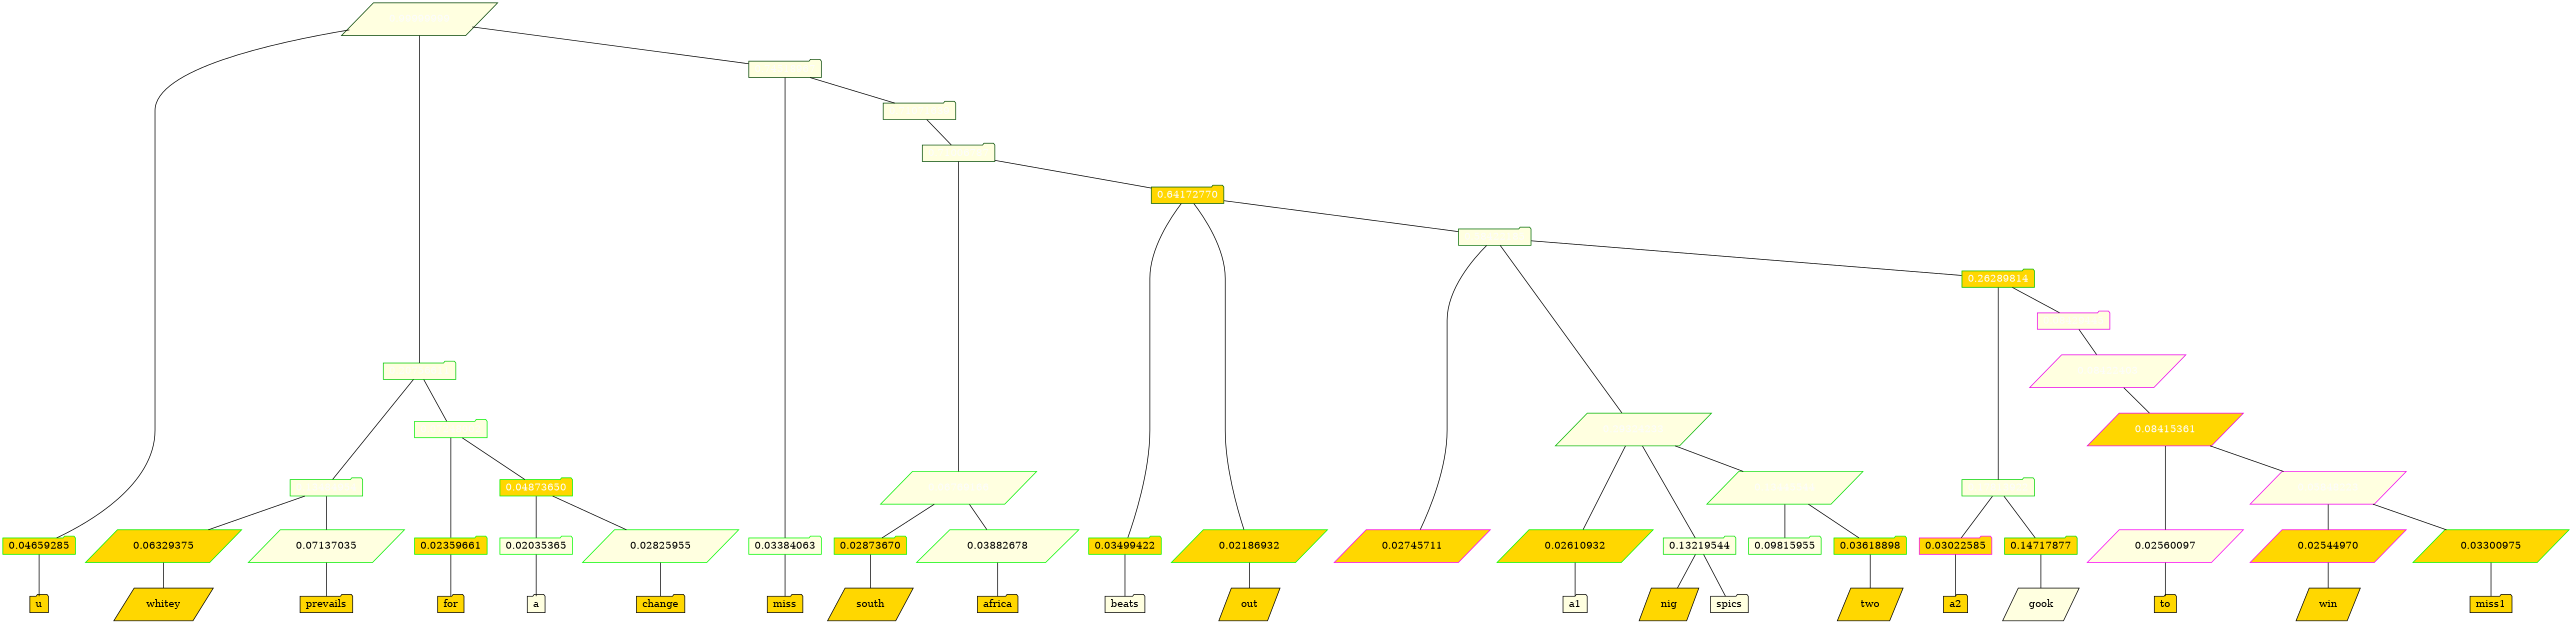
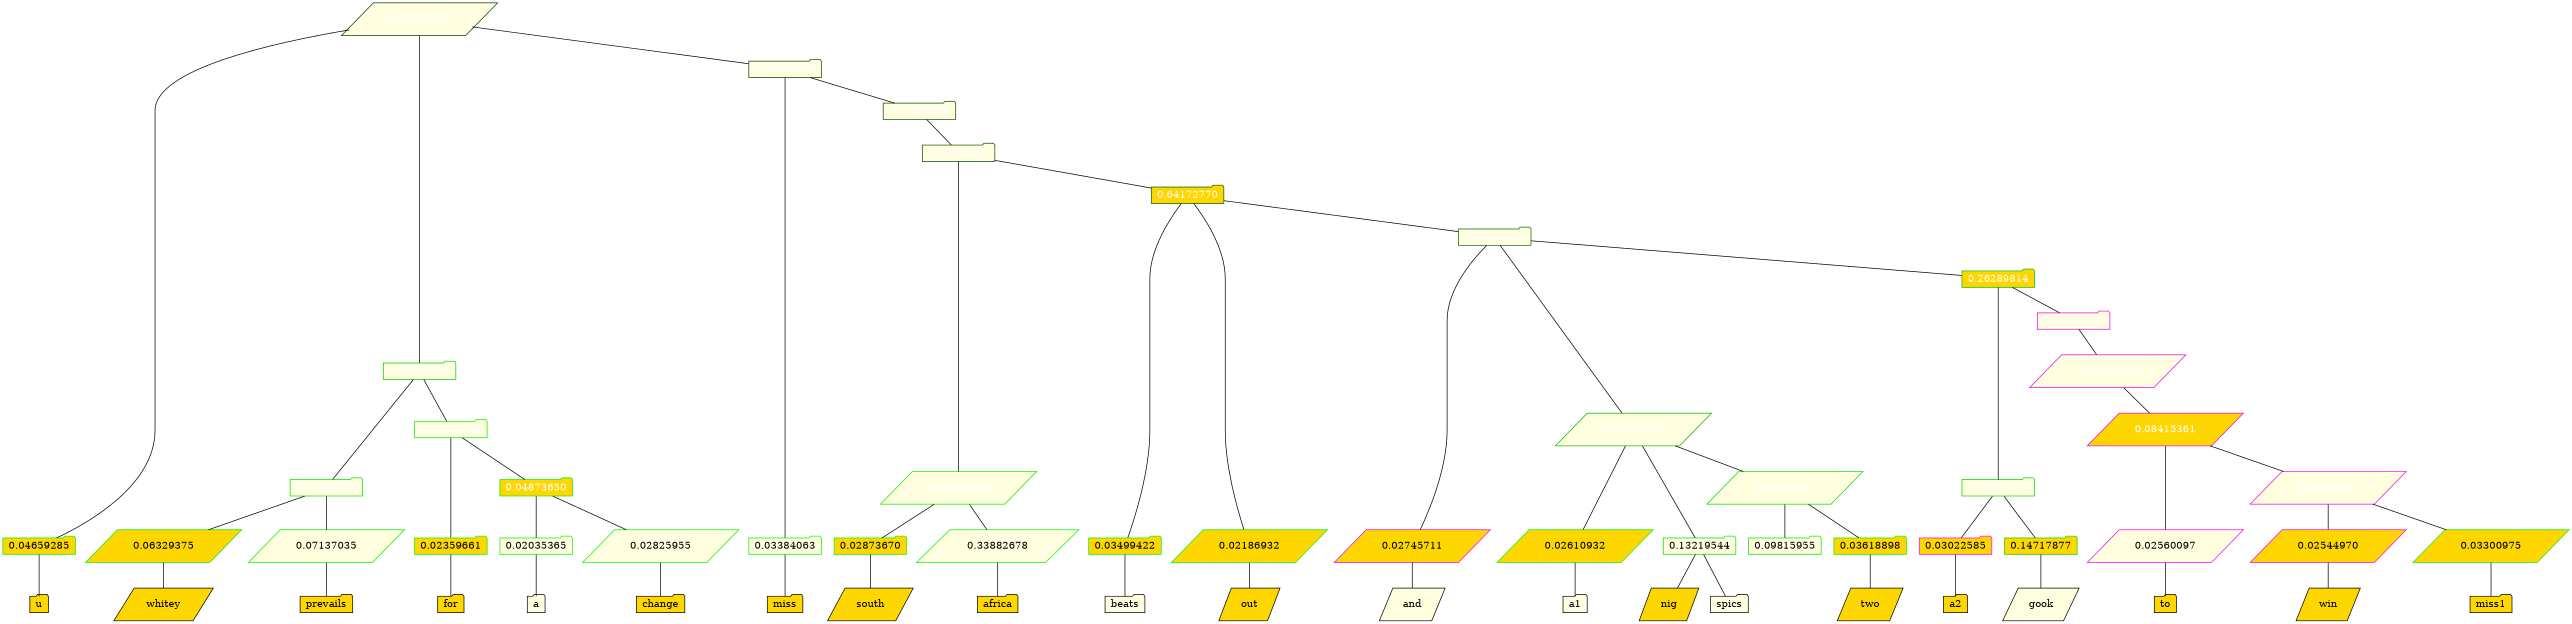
node "0.03882678": label "0.03882678" -> "0.33882678"
node "and": added
